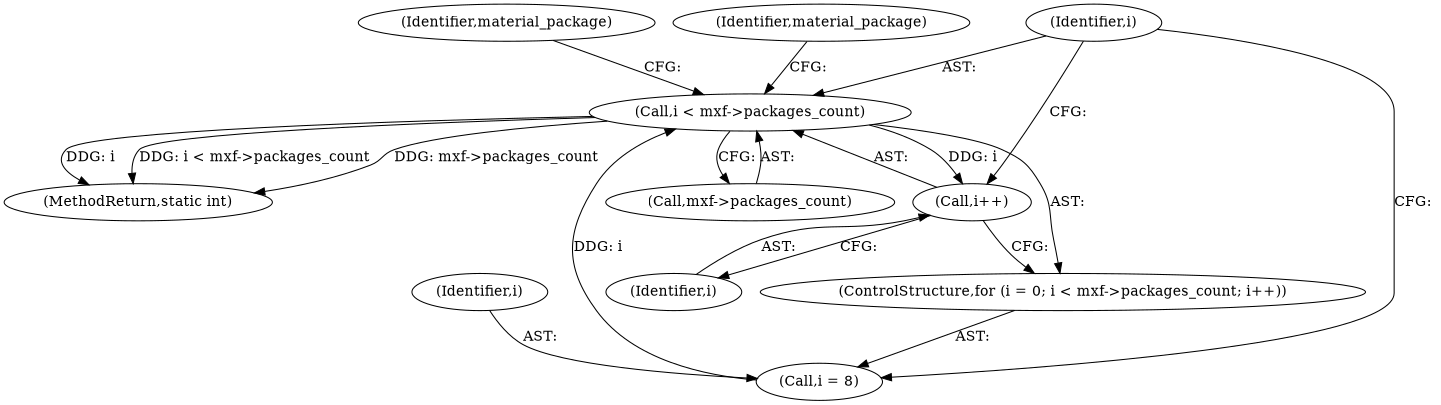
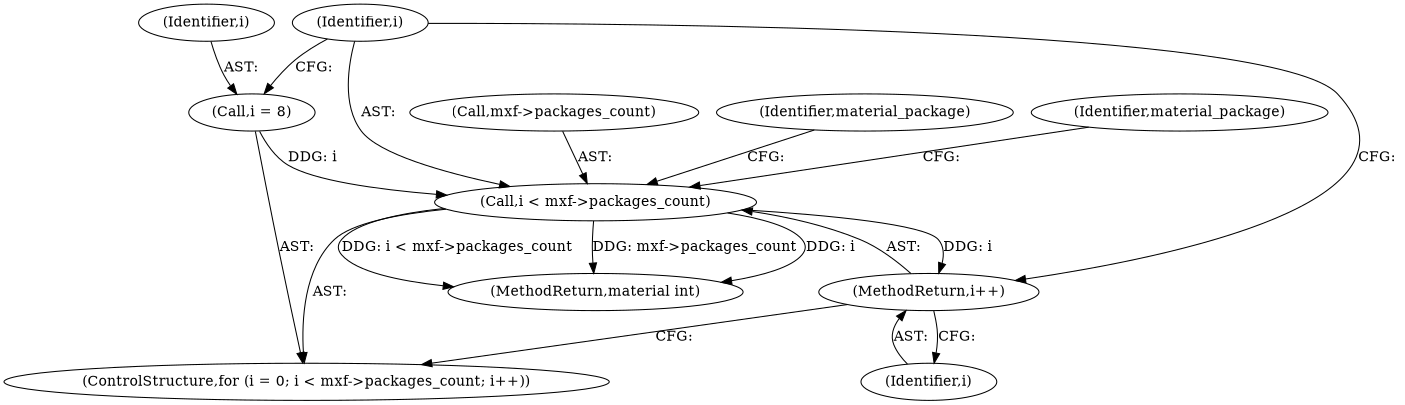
edge "(Call,i < mxf->packages_count)" -> "(Call,mxf->packages_count)": removed, label "CFG:"
node "(MethodReturn,static int)": label "(MethodReturn,static int)" -> "(MethodReturn,material int)"
node "(Call,i++)": label "(Call,i++)" -> "(MethodReturn,i++)"
edge "(ControlStructure,for (i = 0; i < mxf->packages_count; i++))" -> "(Call,i = 8)": reversed
